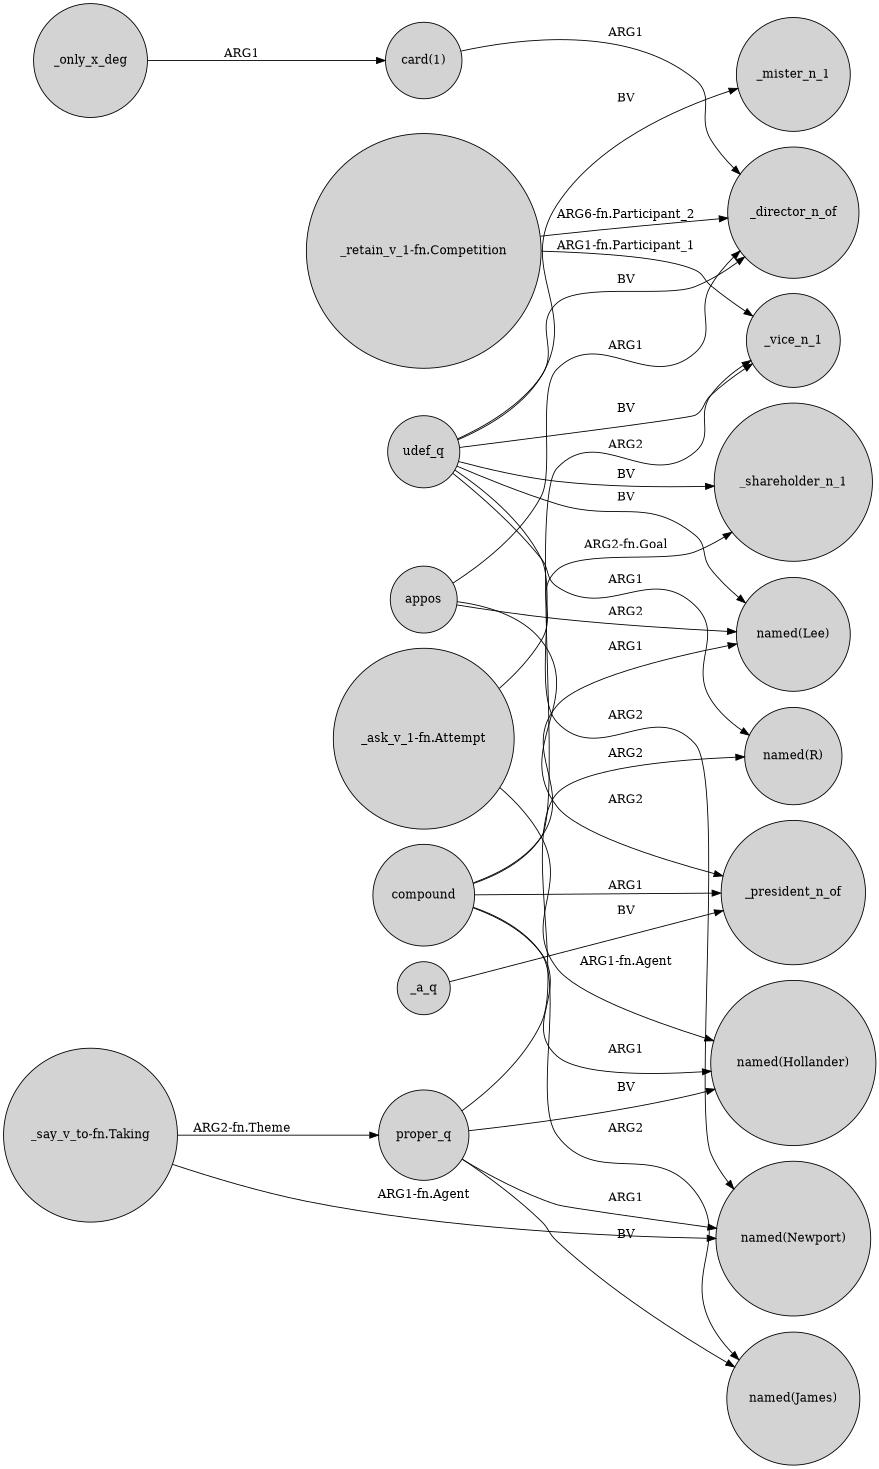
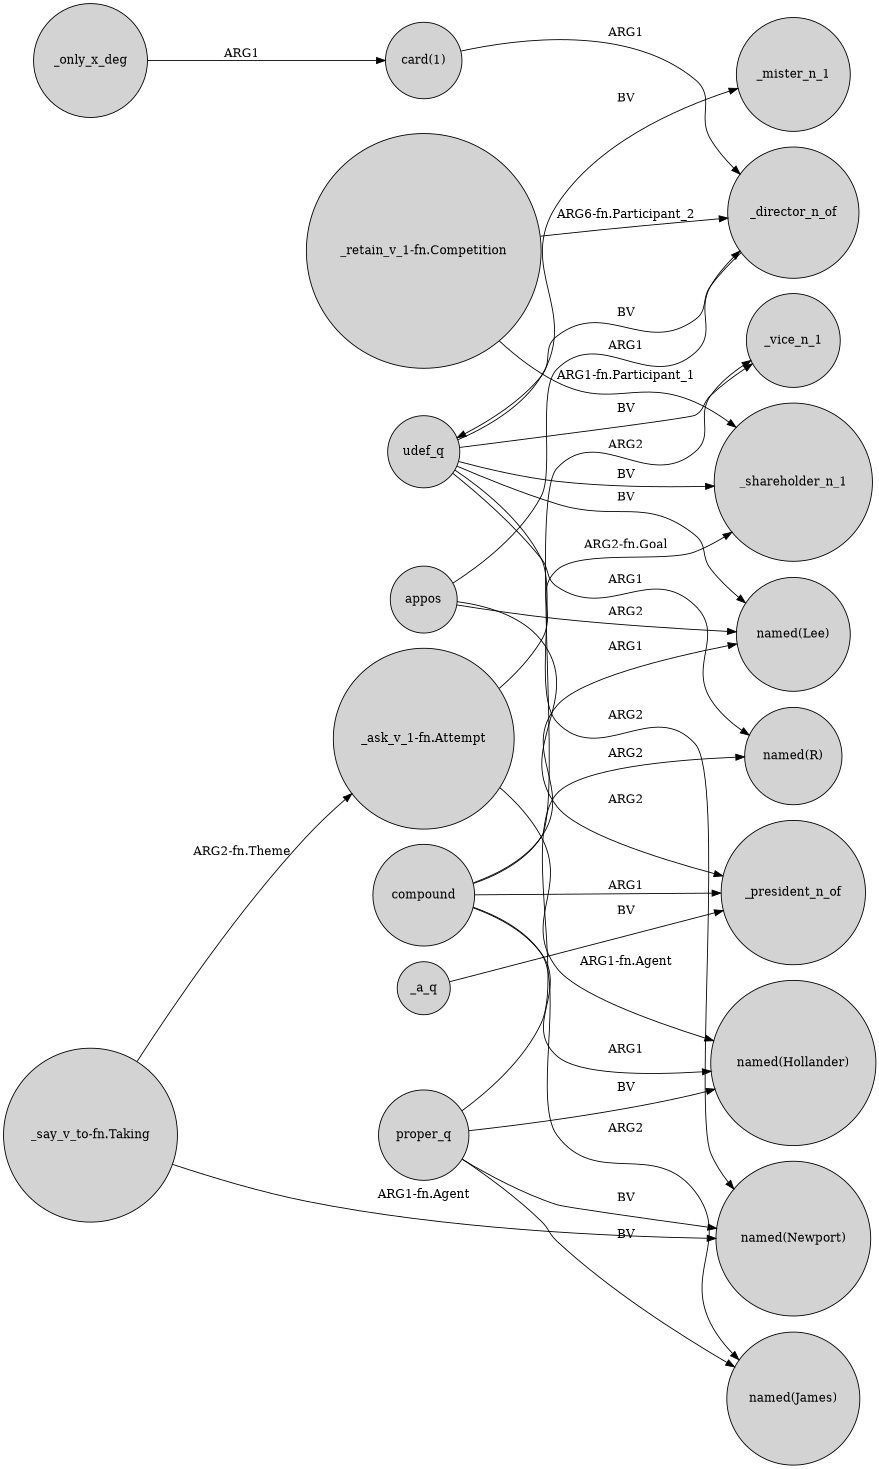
edge "_retain_v_1-fn.Competition" -> "_vice_n_1": now "_retain_v_1-fn.Competition" -> "_shareholder_n_1"
edge "udef_q" -> "_director_n_of": reversed
edge "_say_v_to-fn.Taking" -> "proper_q": now "_say_v_to-fn.Taking" -> "_ask_v_1-fn.Attempt"
edge "proper_q" -> "named(Newport)": label "ARG1" -> "BV"
